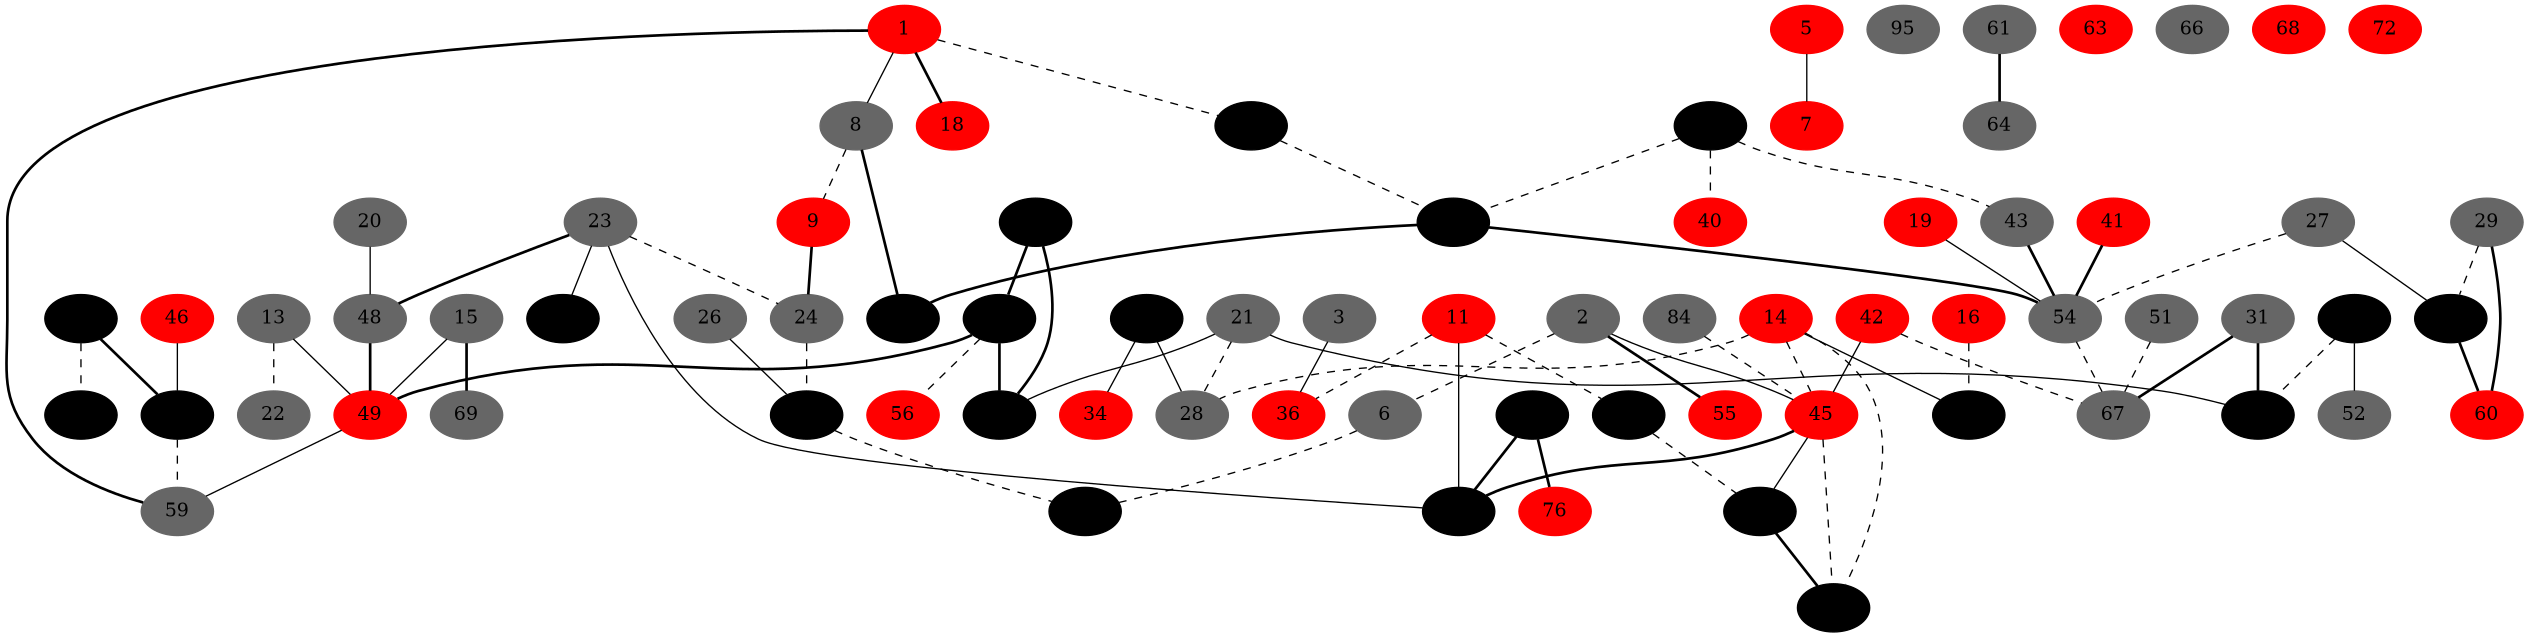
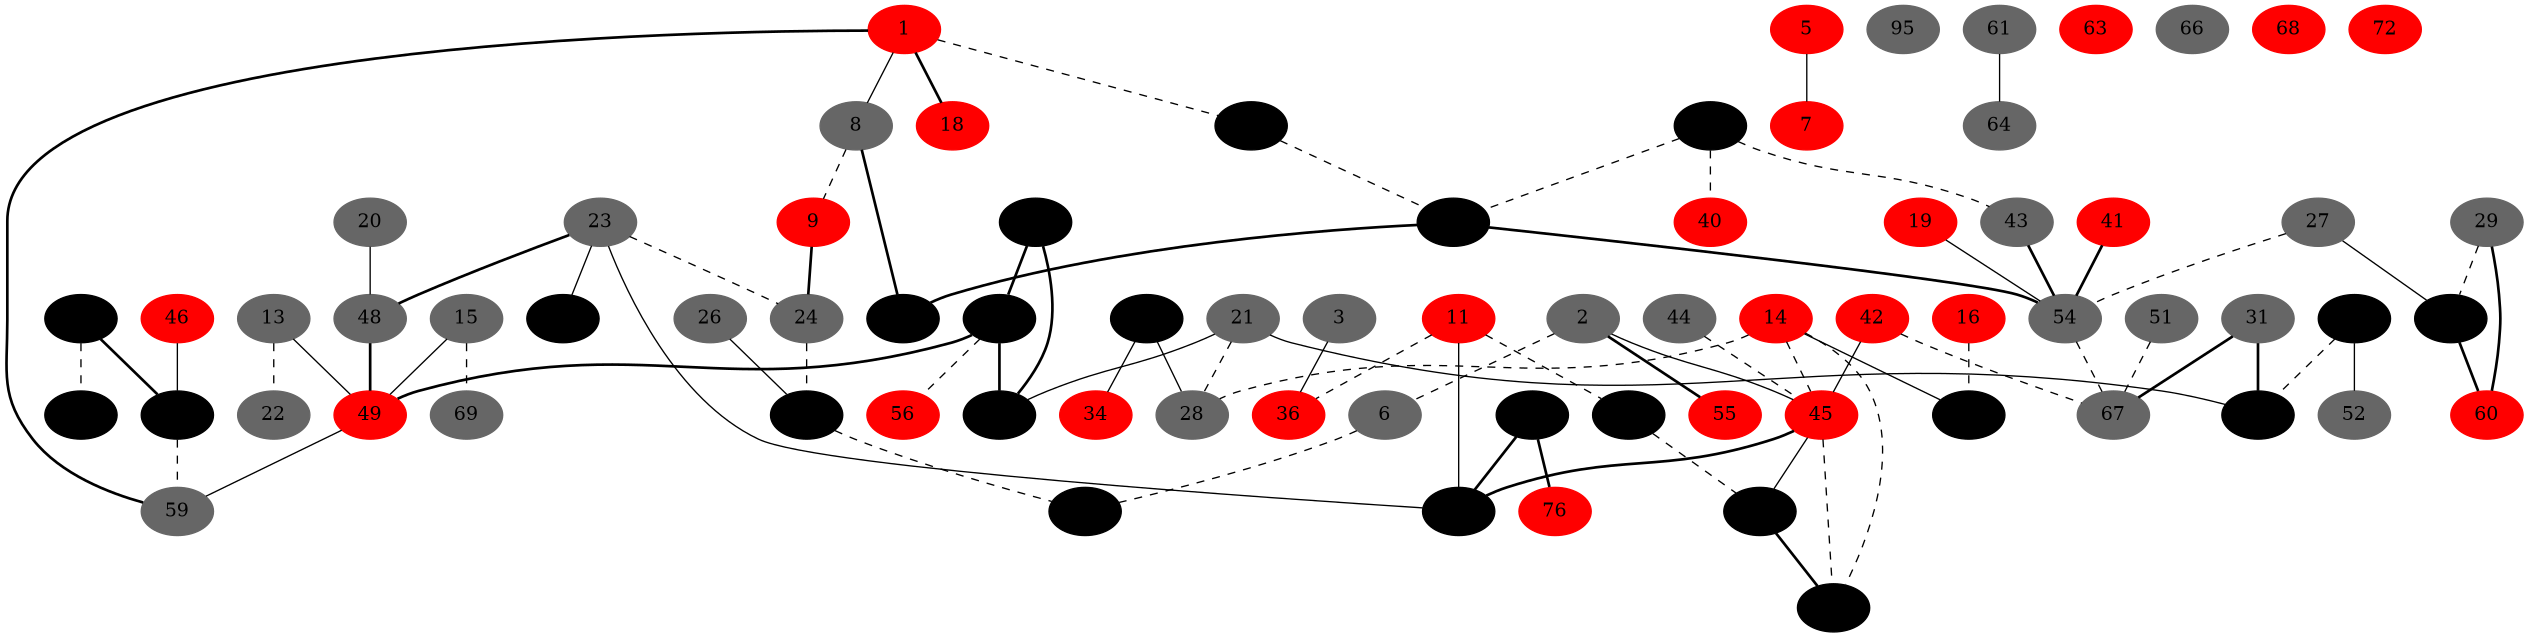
edge "61" -- "64": style bold -> solid
node "84": label "84" -> "44"
edge "15" -- "69": style bold -> dashed
